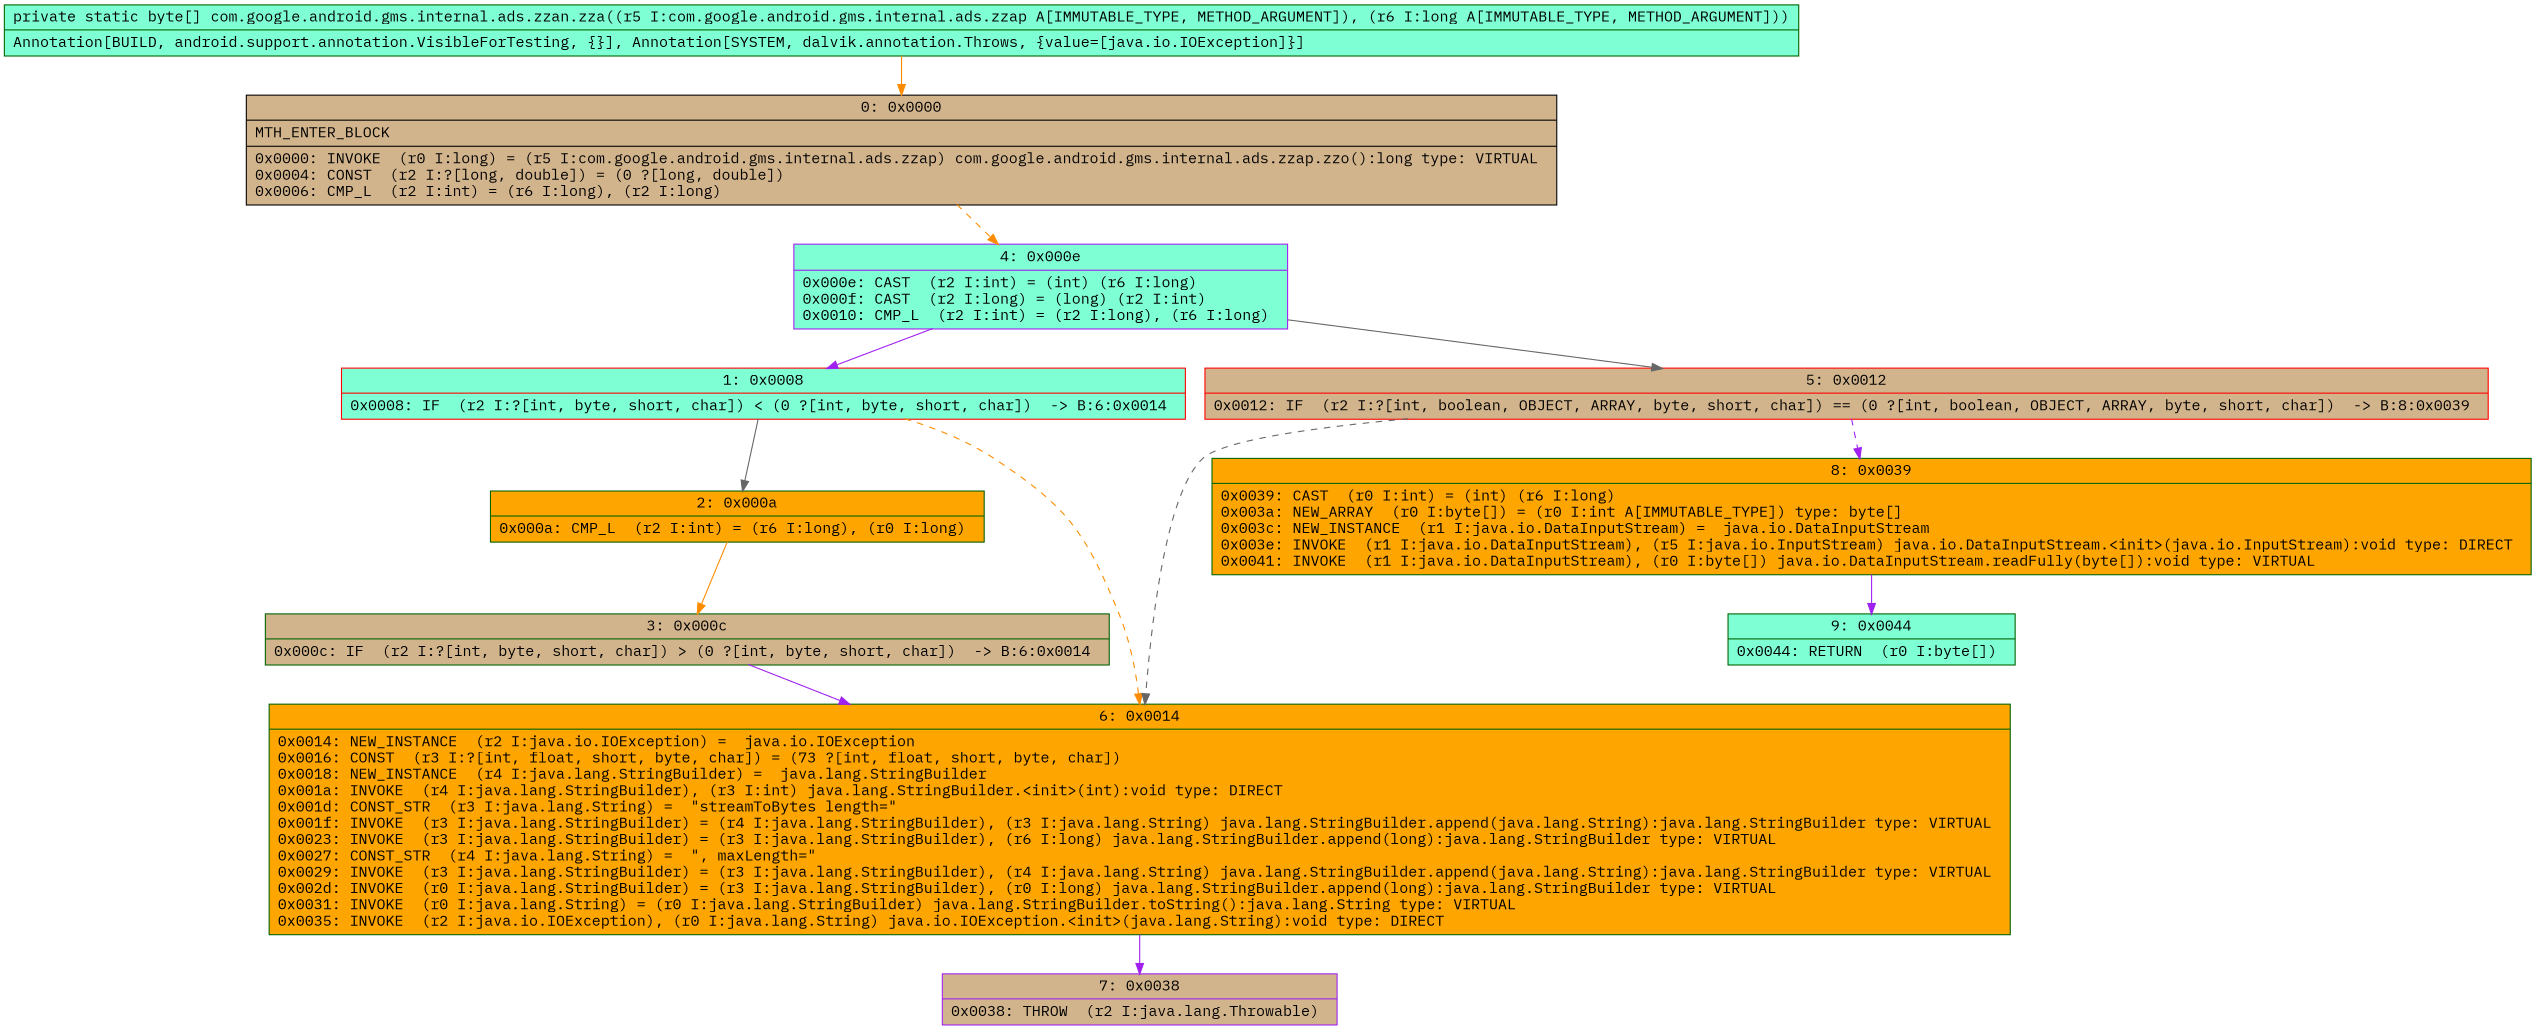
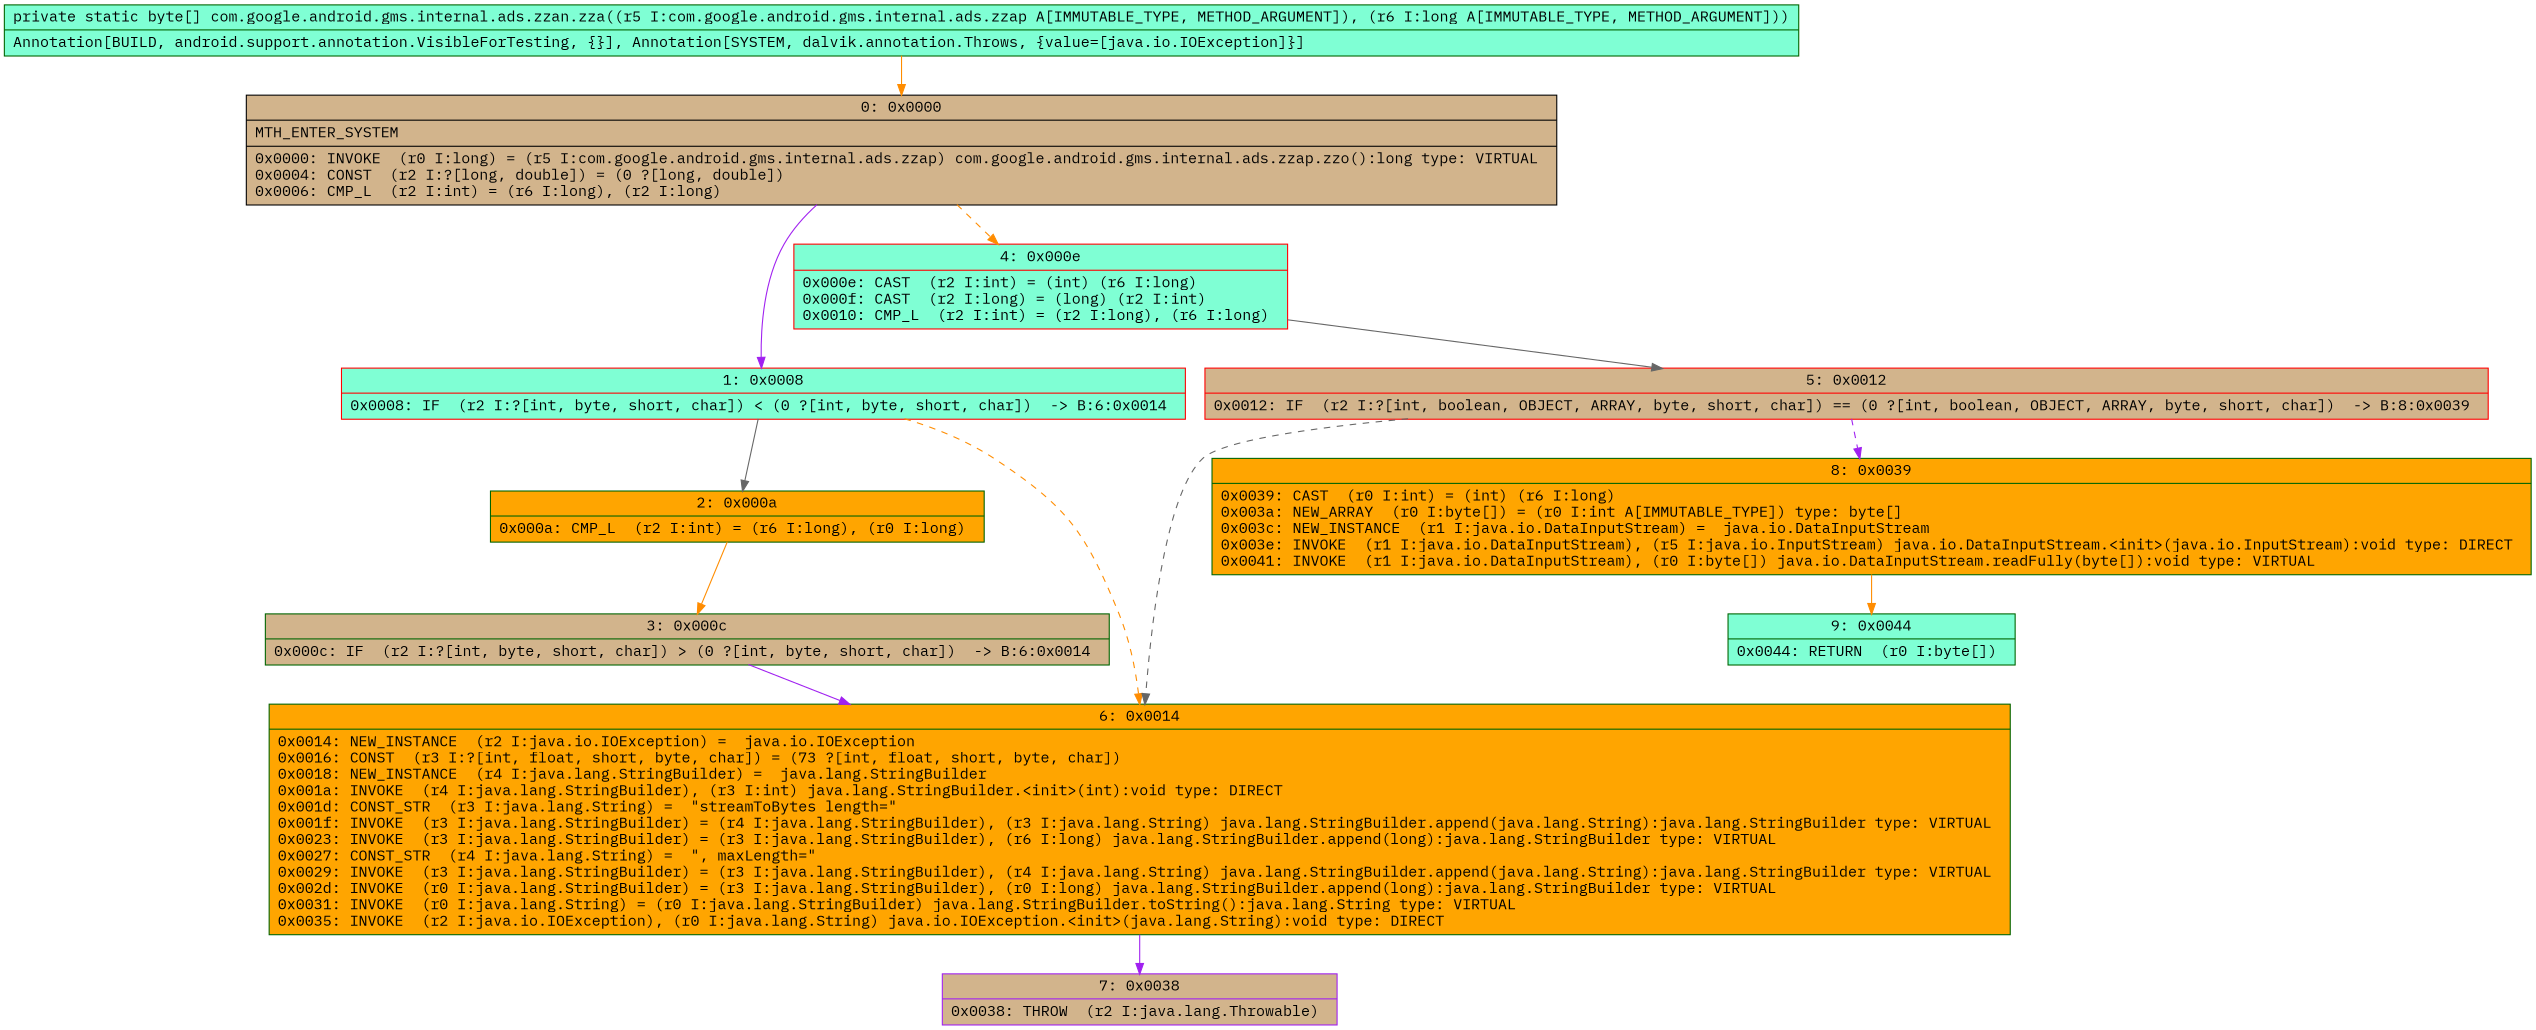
node "0: 0x0000": text "MTH_ENTER_BLOCK" -> "MTH_ENTER_SYSTEM"
node "4: 0x000e": color purple -> red
edge "4: 0x000e" -> "1: 0x0008": now "0: 0x0000" -> "1: 0x0008"
edge "8: 0x0039" -> "9: 0x0044": color purple -> darkorange
